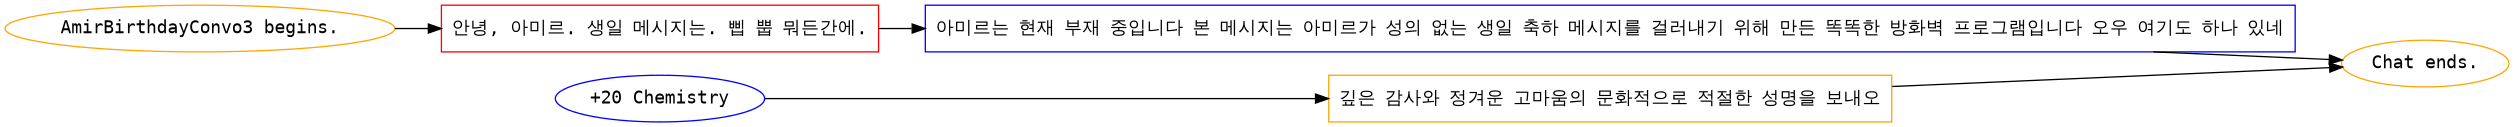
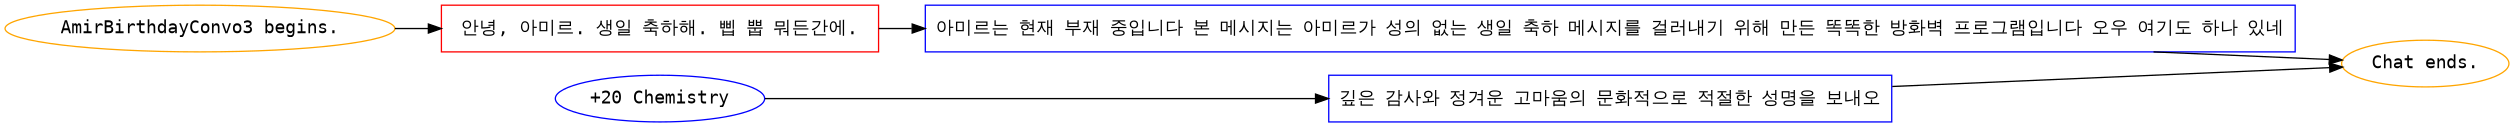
node "안녕, 아미르. 생일 메시지는. 삡 뿝 뭐든간에.": label "안녕, 아미르. 생일 메시지는. 삡 뿝 뭐든간에." -> "안녕, 아미르. 생일 축하해. 삡 뿝 뭐든간에."
node "깊은 감사와 정겨운 고마움의 문화적으로 적절한 성명을 보내오": color orange -> blue
